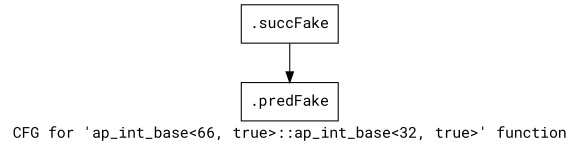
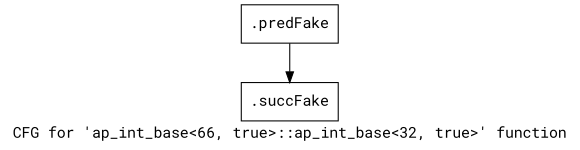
edge ".succFake" -> ".predFake": reversed
